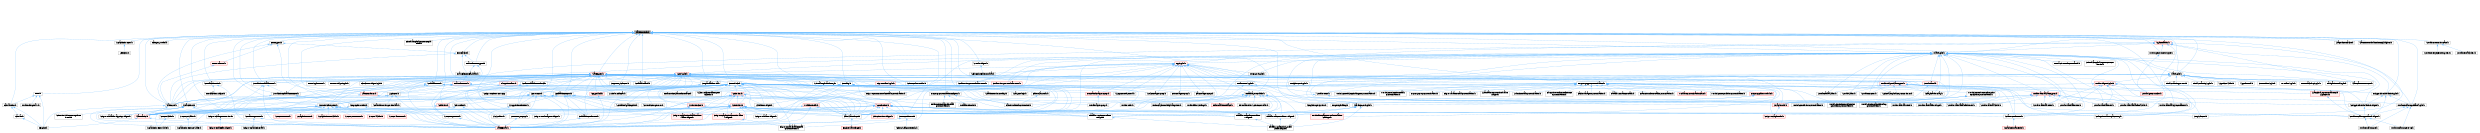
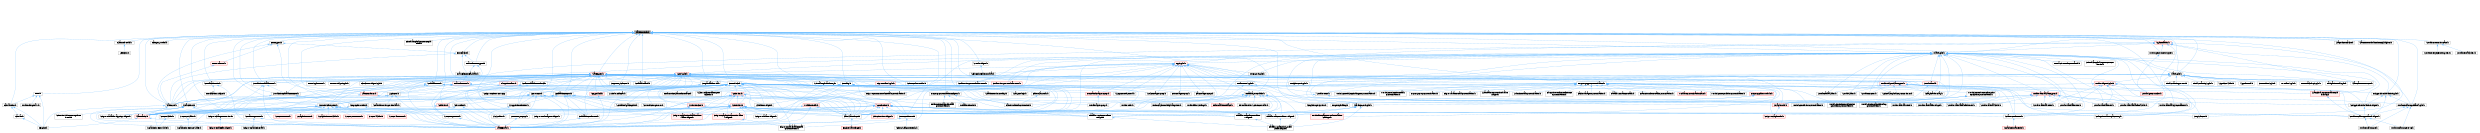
node "SGraphPinVector.h": label "SGraphPinVector.h" -> "ChannelModel.h"
node "SSampledSequenceValueGrid SSpinBox.h": label "SSampledSequenceValueGrid SSpinBox.h" -> "SSampledSequenceValueGrid Overlay.h"
